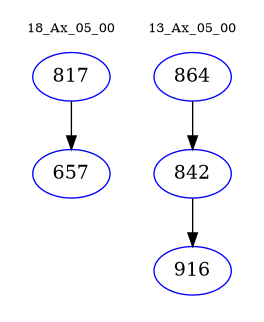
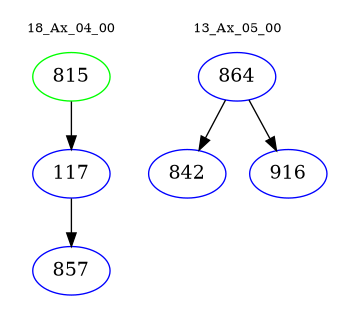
cluster "18_Ax_05_00": label "18_Ax_05_00" -> "18_Ax_04_00"
node "815": added
node "817": label "817" -> "117"
node "657": label "657" -> "857"
edge "842" -> "916": now "864" -> "916"
